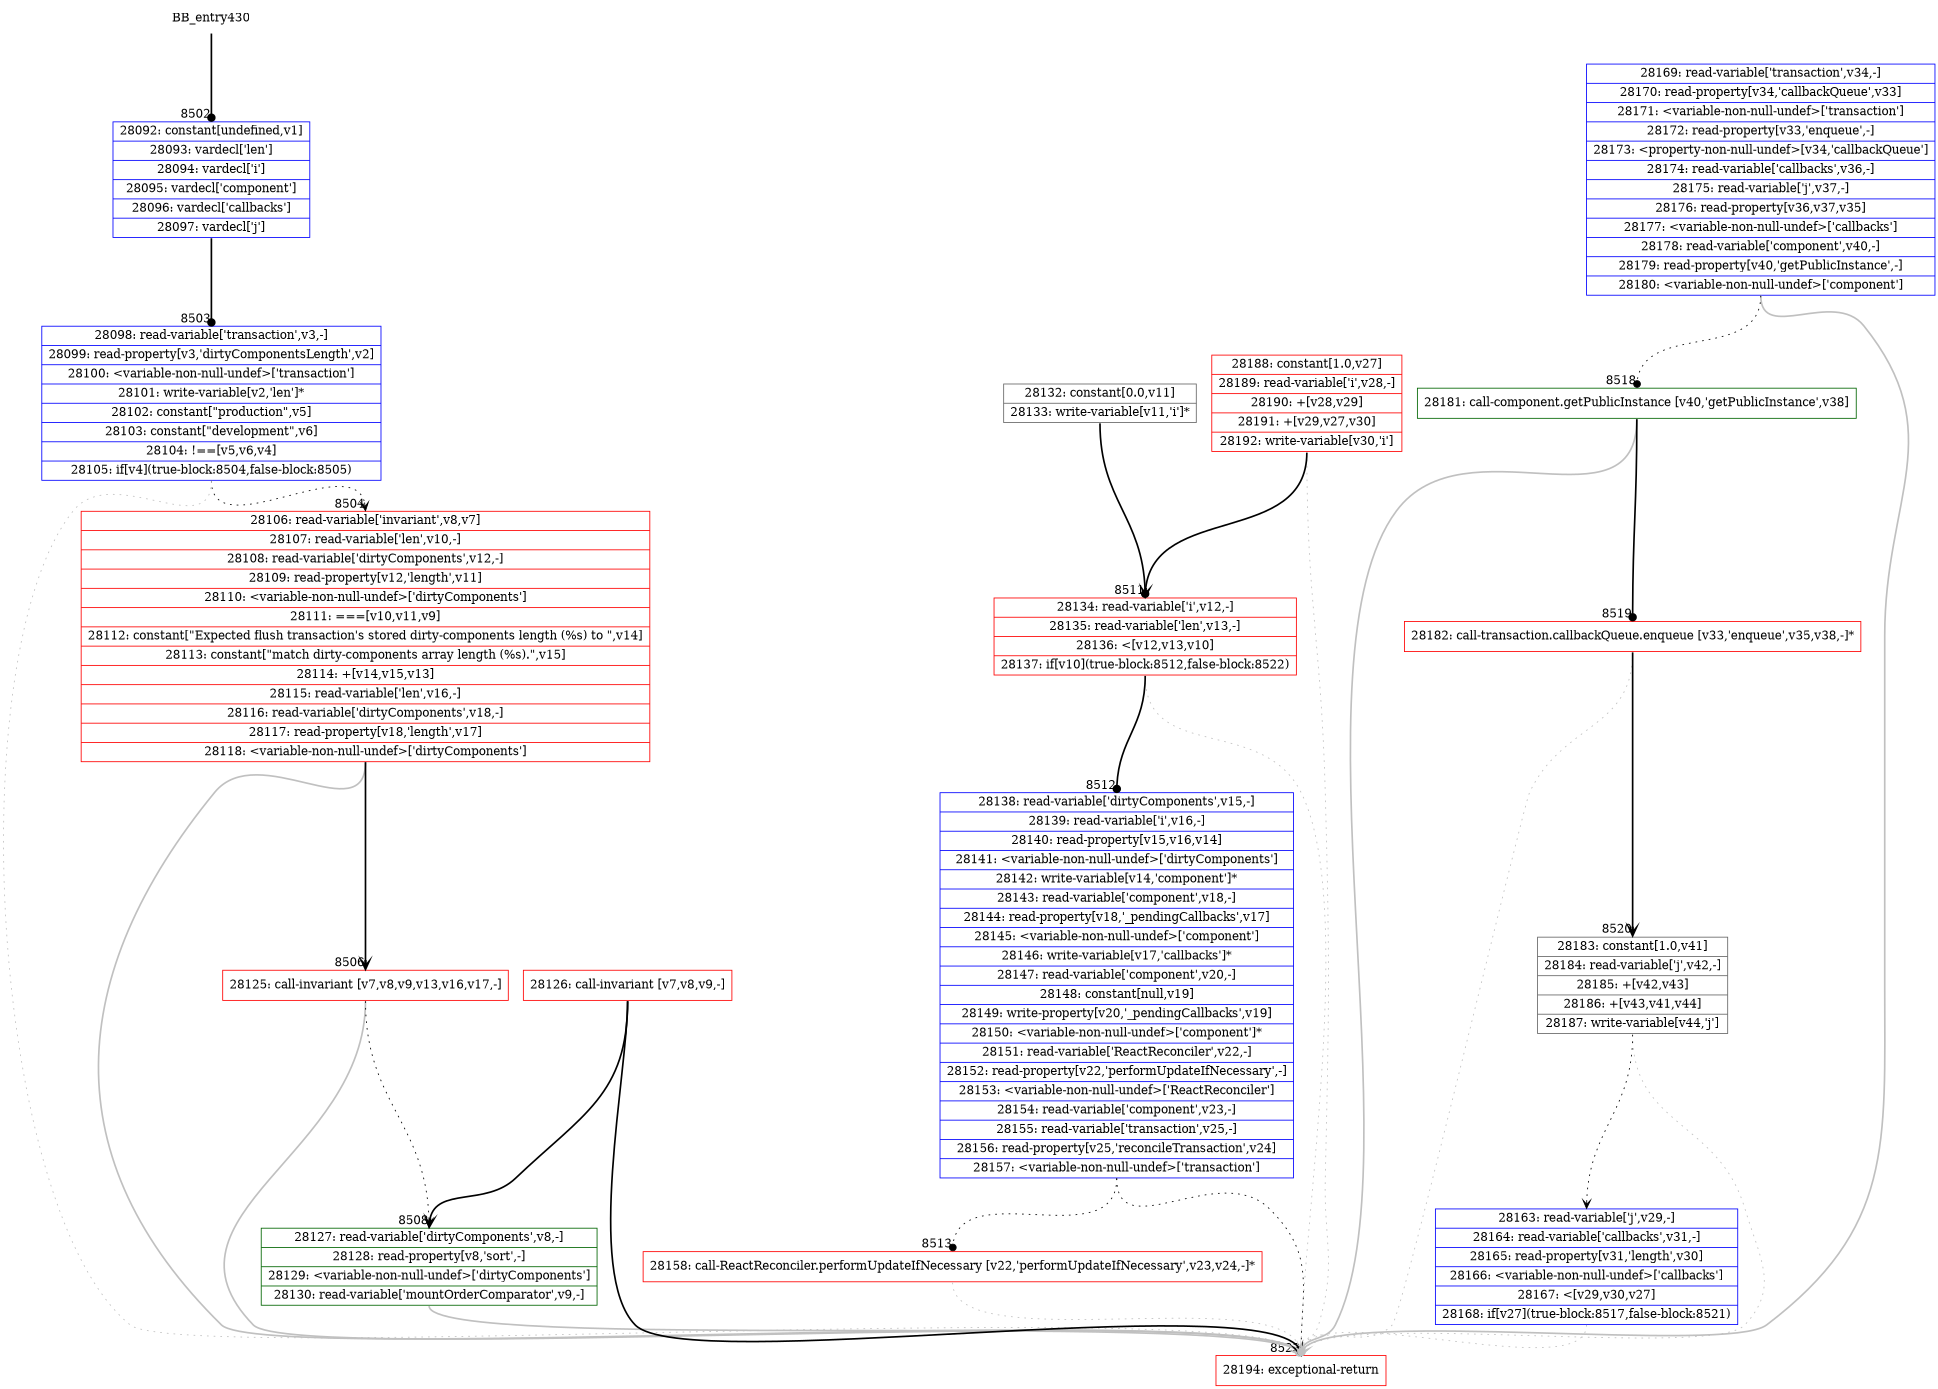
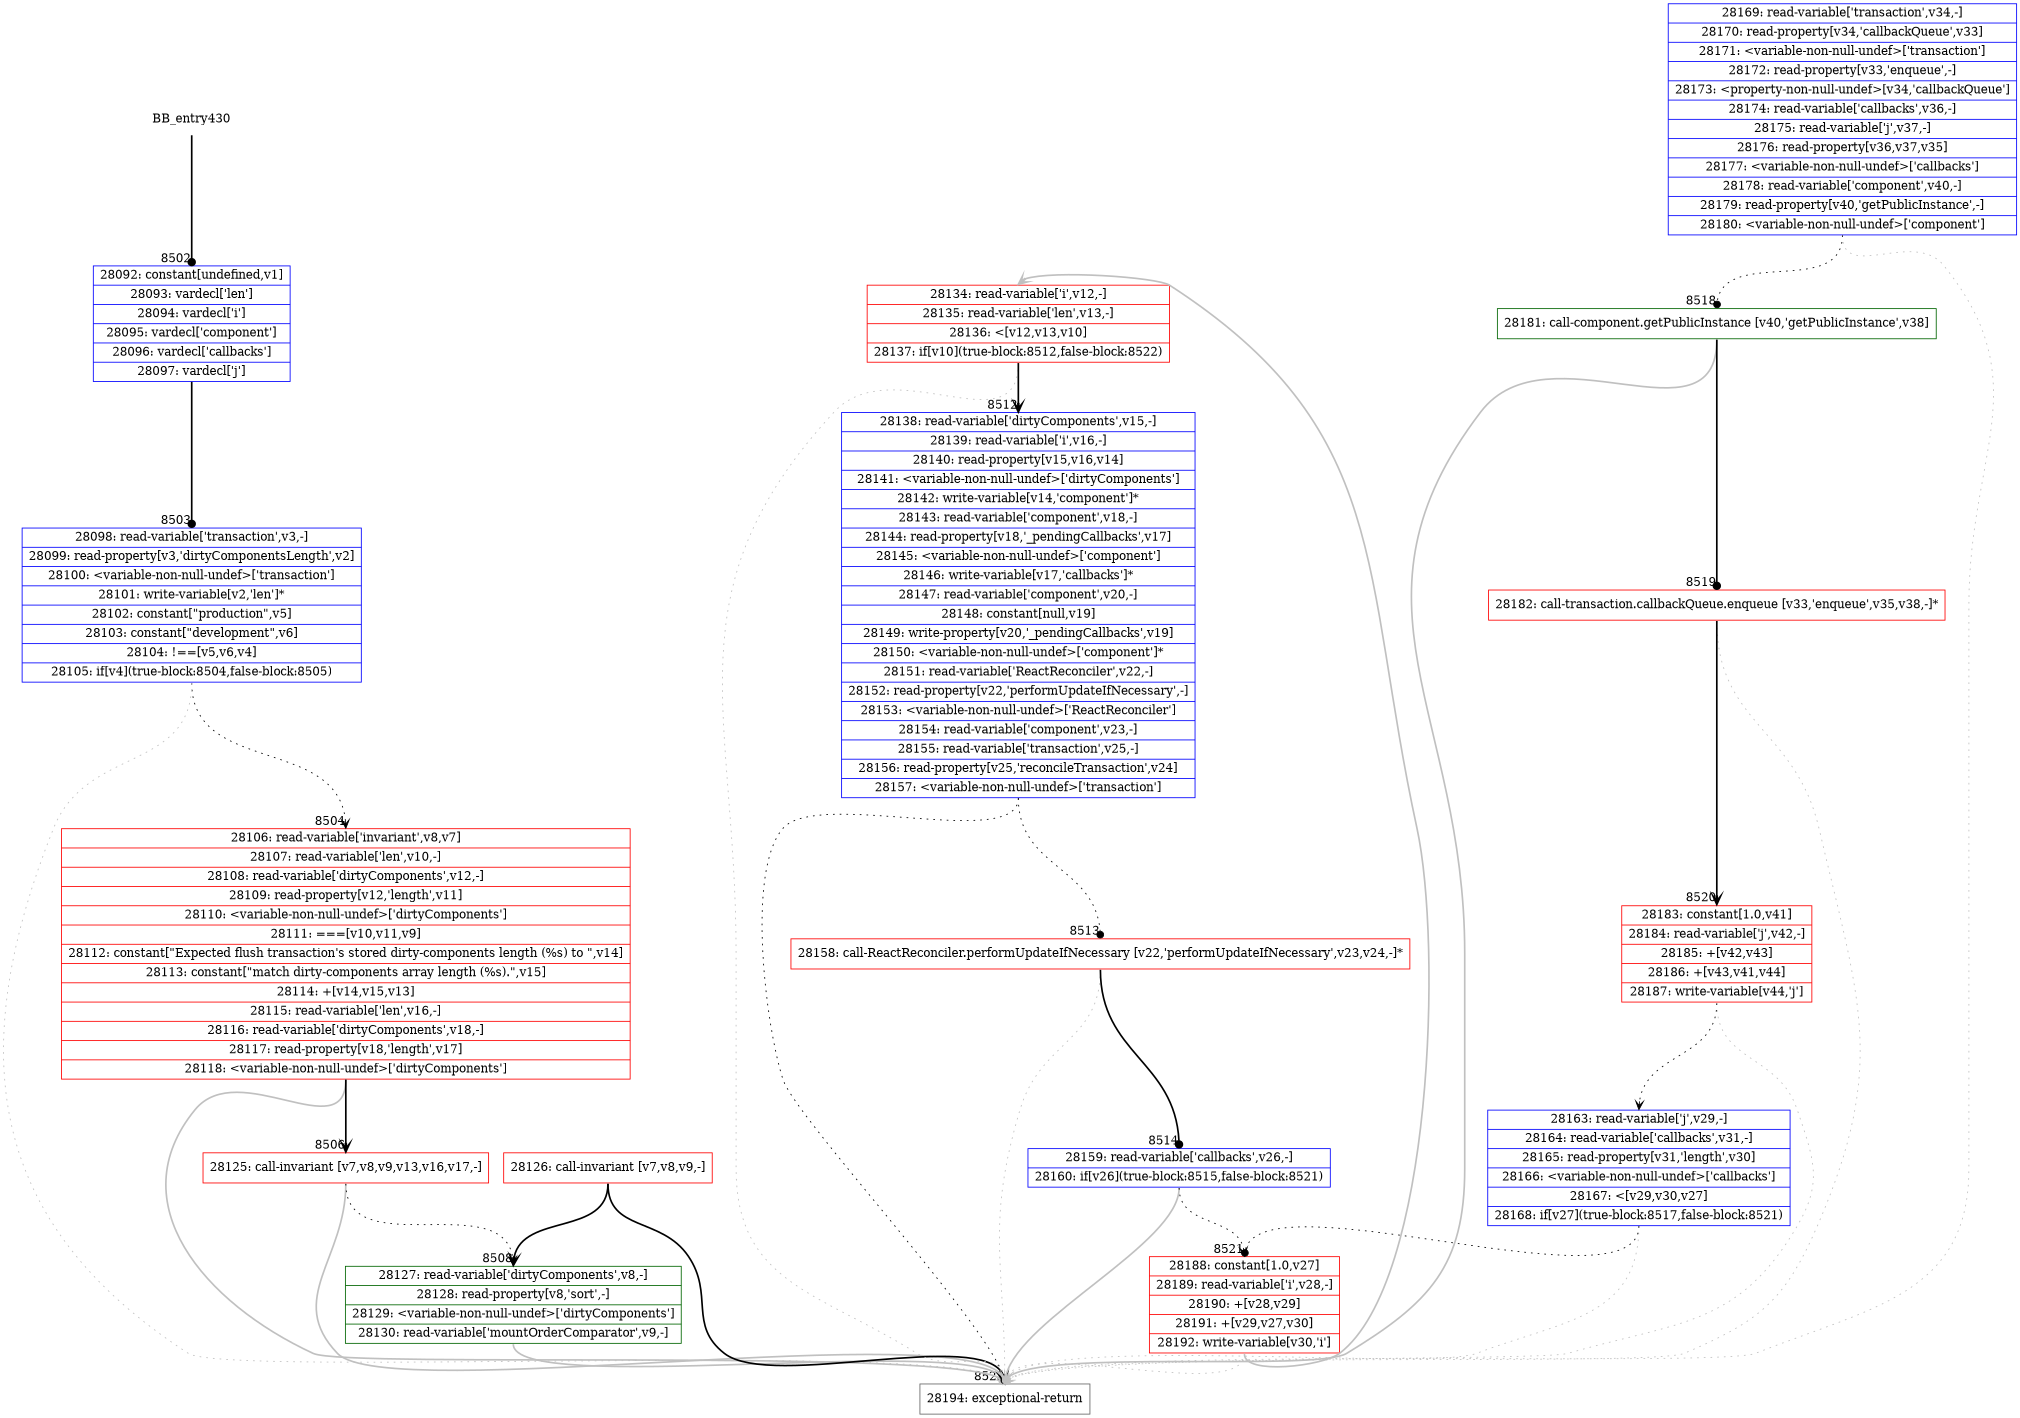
node "28132: constant[0.0,v11]": removed
edge "28188: constant[1.0,v27]" -> "28134: read-variable['i',v12,-]": color black -> gray
edge "28134: read-variable['i',v12,-]" -> "28138: read-variable['dirtyComponents',v15,-]": arrowhead dot -> vee
node "28183: constant[1.0,v41]": color gray40 -> red
edge "28169: read-variable['transaction',v34,-]" -> "28194: exceptional-return": style bold -> dotted
node "28159: read-variable['callbacks',v26,-]": added
edge "28163: read-variable['j',v29,-]" -> "28188: constant[1.0,v27]": added
node "28194: exceptional-return": color red -> gray40
